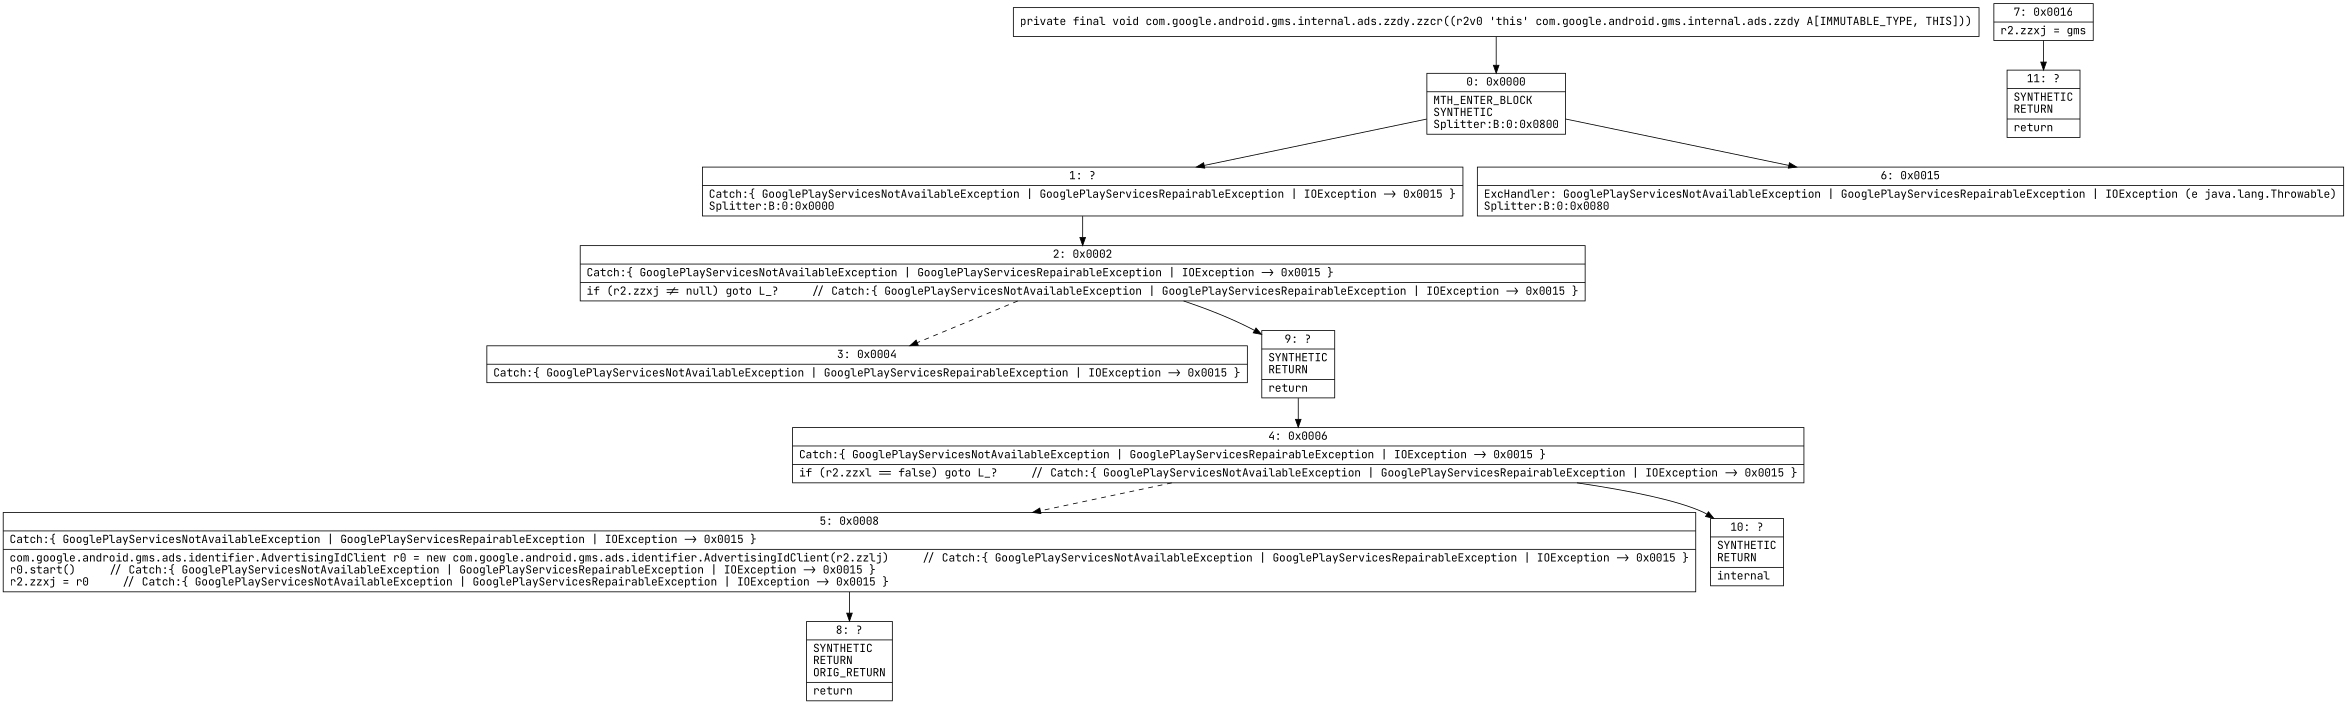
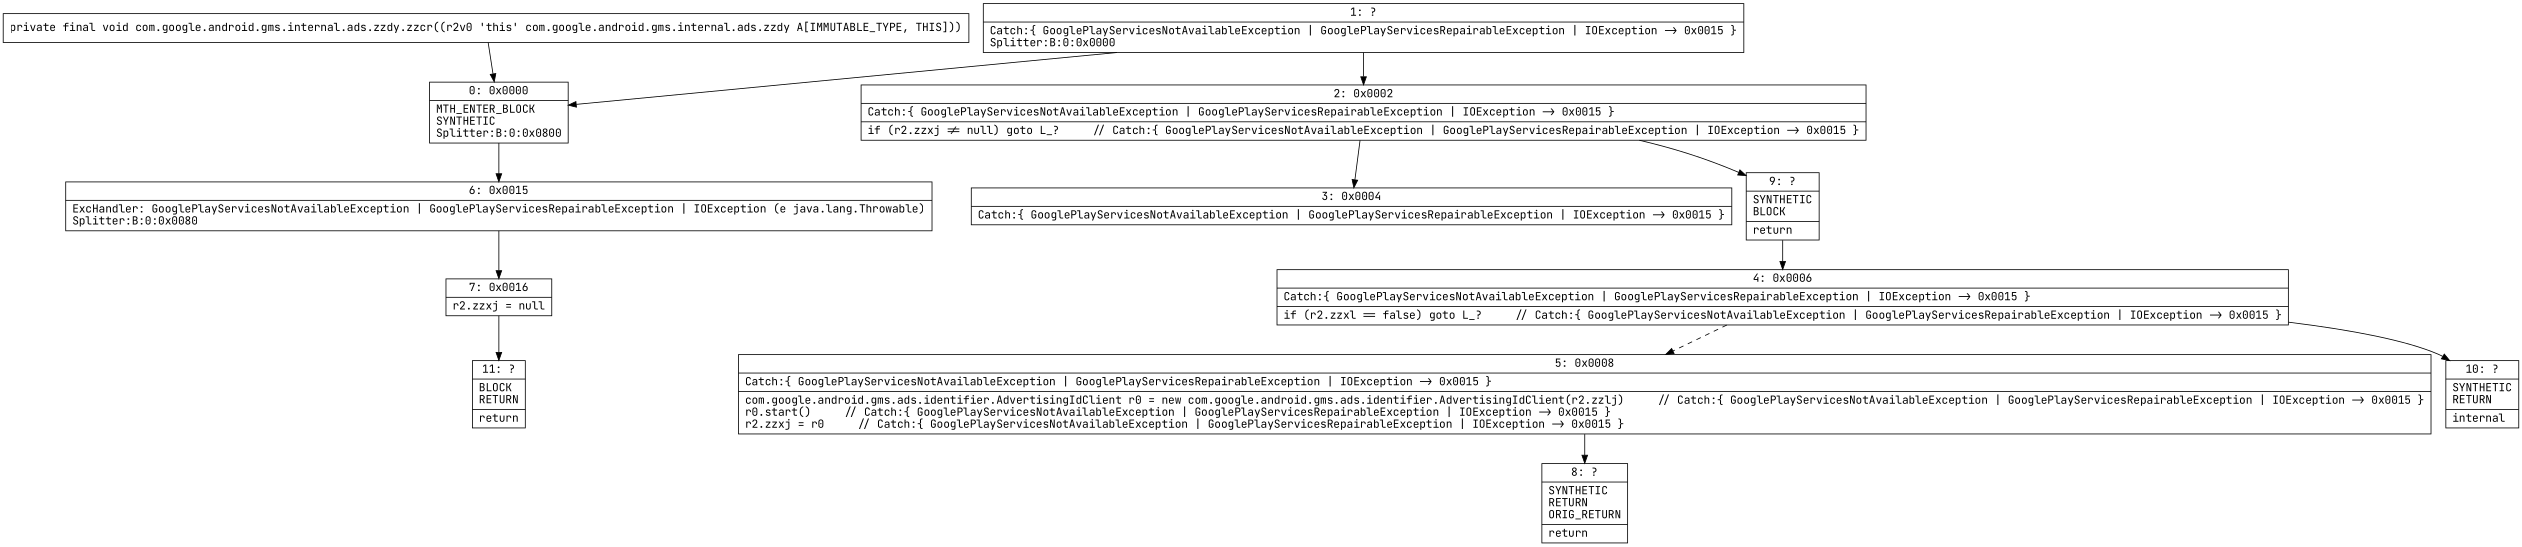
node "7: 0x0016": text "r2.zzxj = gms" -> "r2.zzxj = null"
node "11: ?": text "SYNTHETIC" -> "BLOCK"
edge "0: 0x0000" -> "1: ?": reversed
edge "6: 0x0015" -> "7: 0x0016": added
edge "2: 0x0002" -> "3: 0x0004": style dashed -> solid
node "9: ?": text "RETURN" -> "BLOCK"
